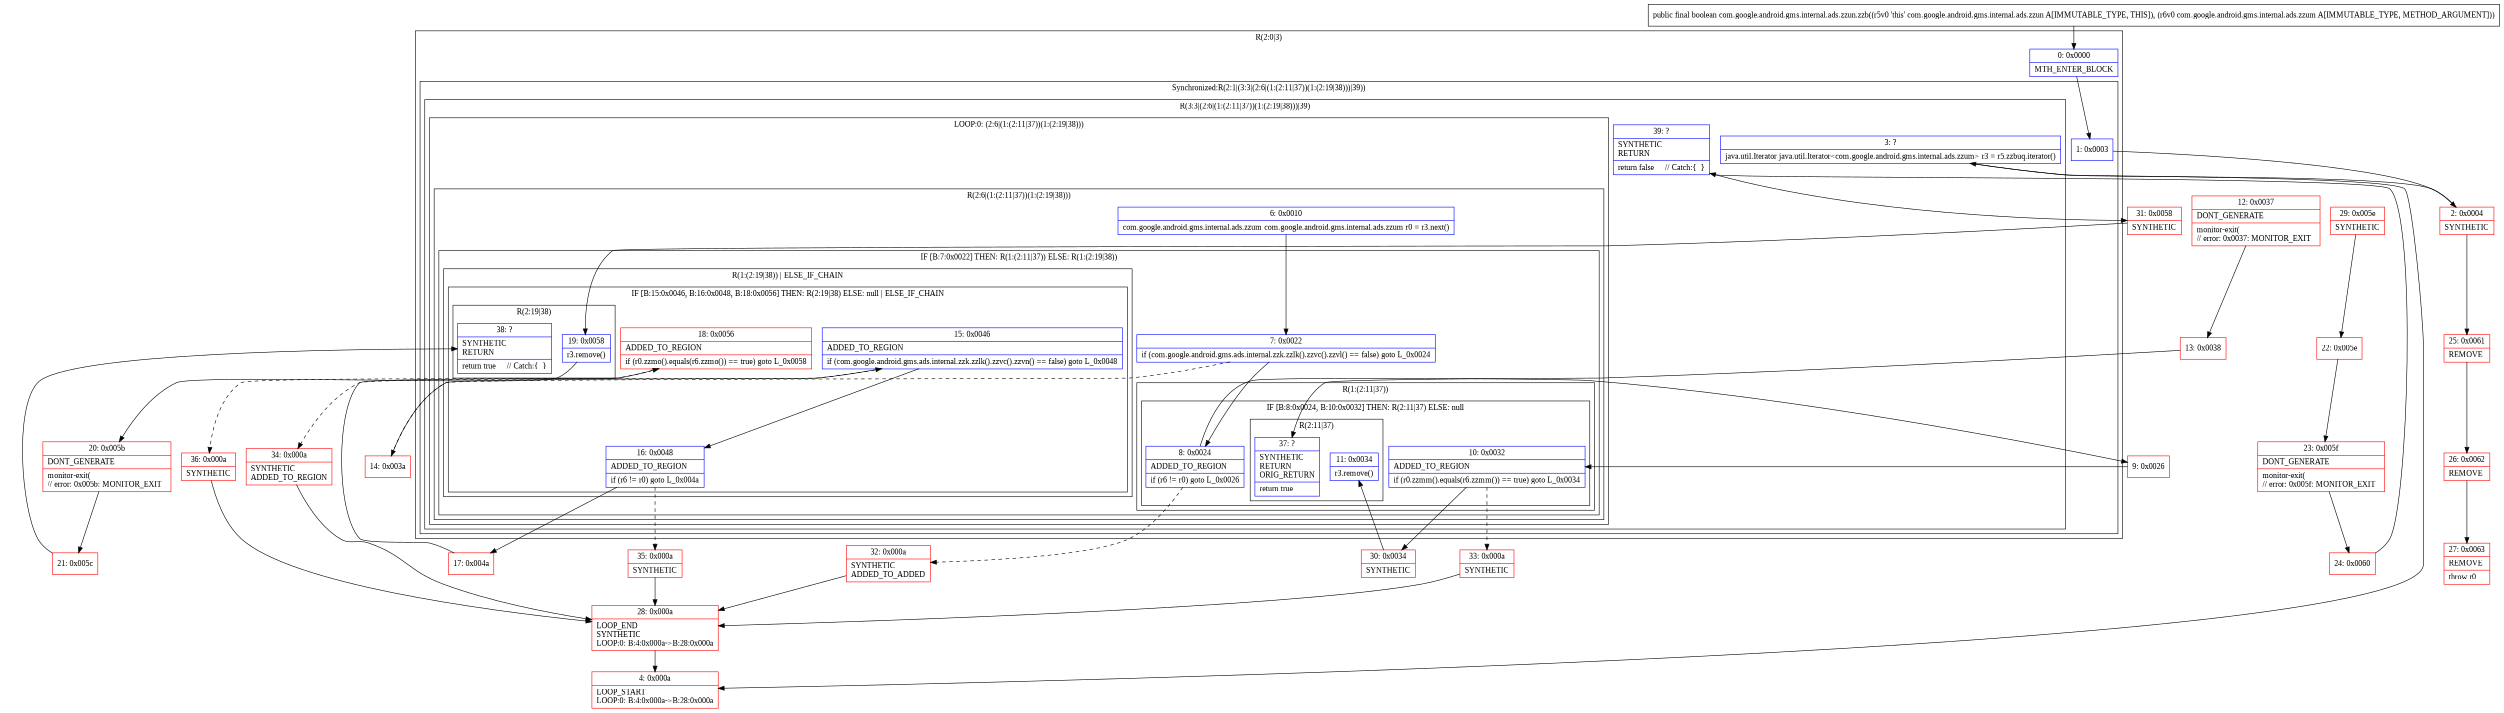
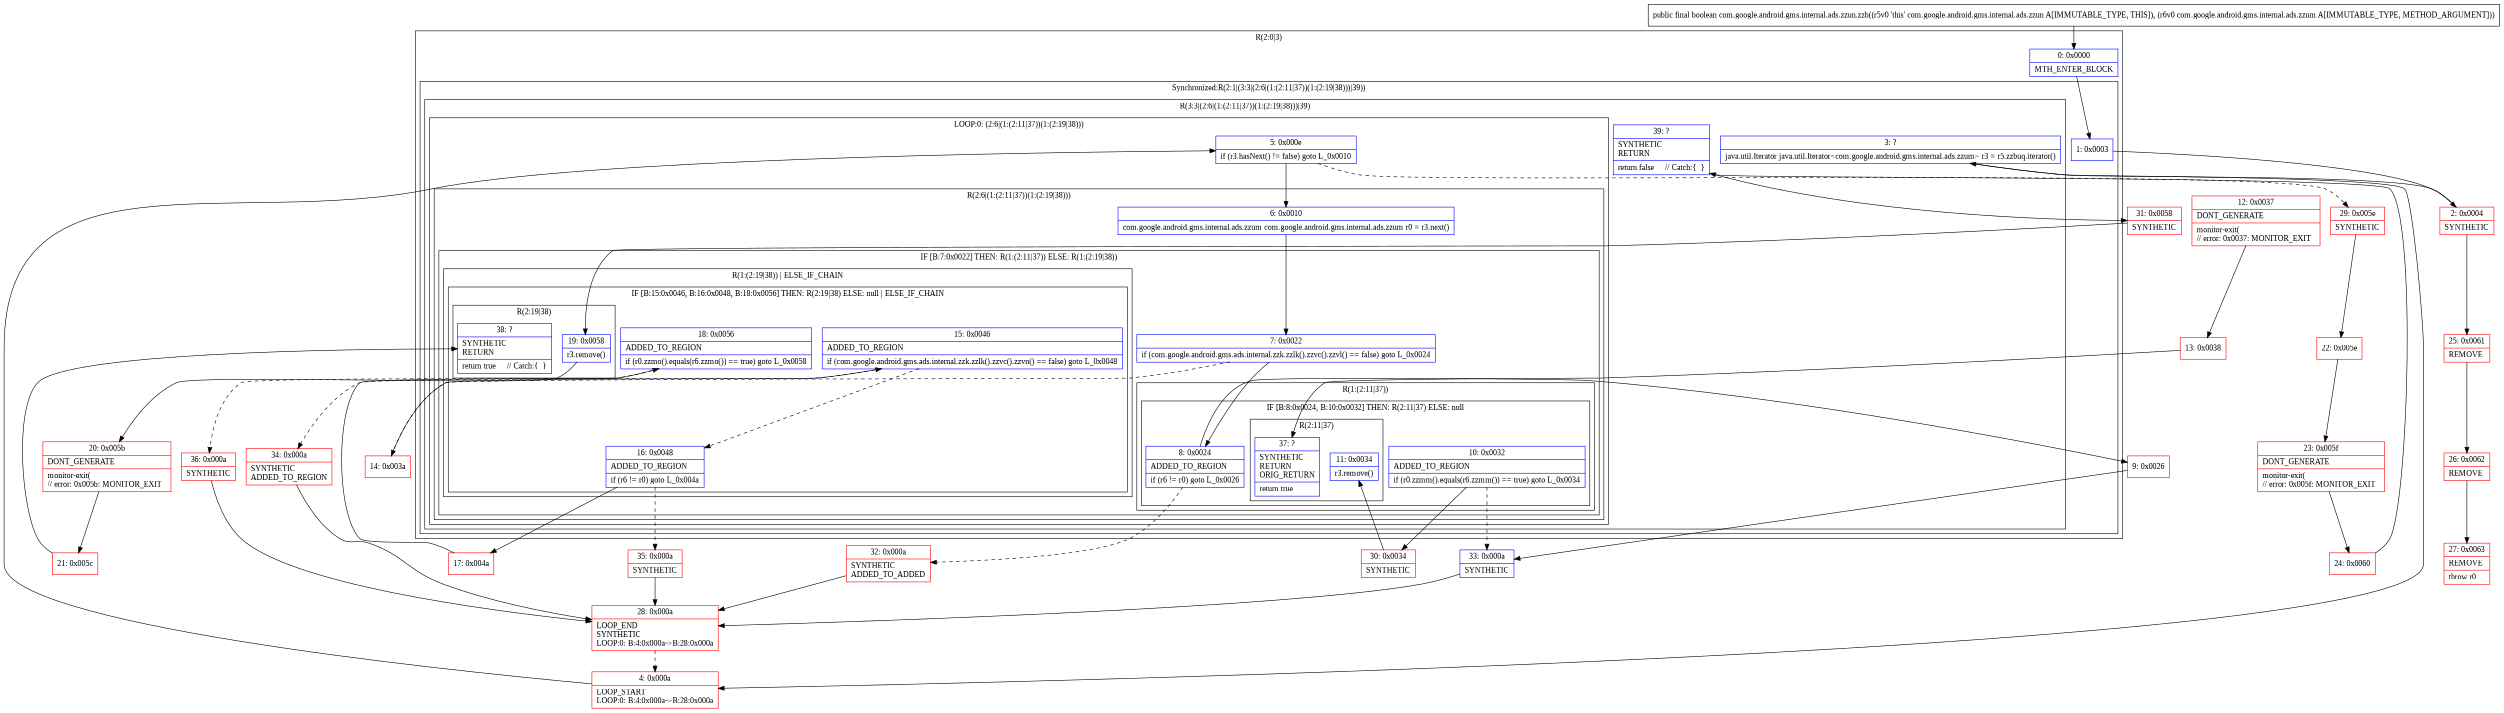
node "5: 0x000e": added
node "18: 0x0056": color red -> blue
edge "15: 0x0046" -> "16: 0x0048": style solid -> dashed
edge "9: 0x0026" -> "10: 0x0032": now "9: 0x0026" -> "33: 0x000a"
node "33: 0x000a": color red -> blue
edge "28: 0x000a" -> "4: 0x000a": style solid -> dashed
